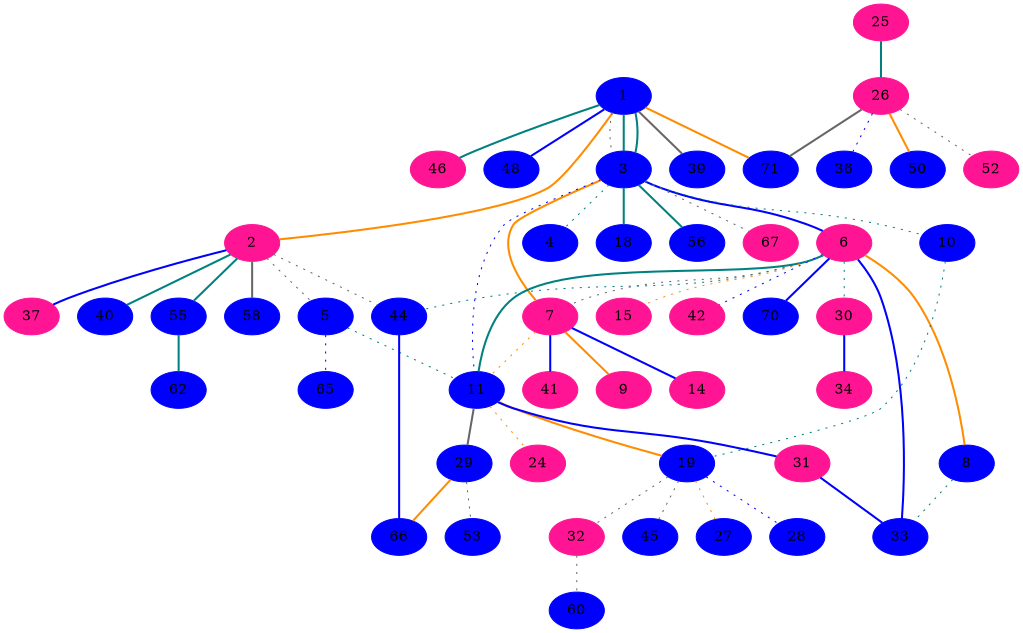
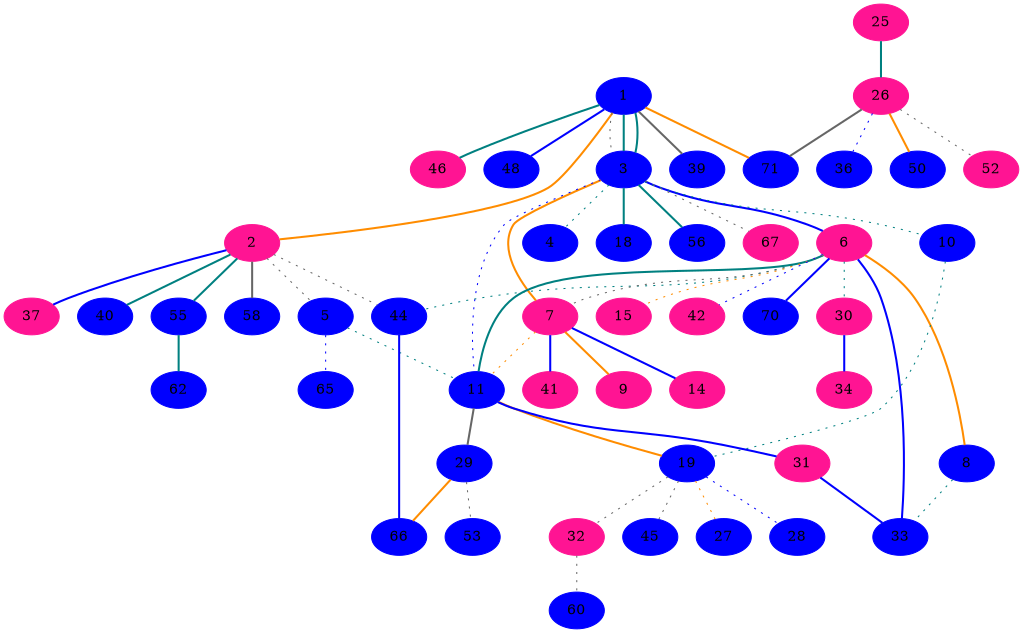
node "24": removed
